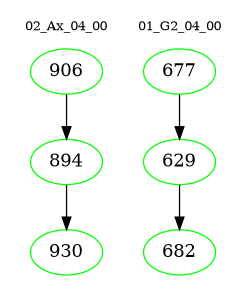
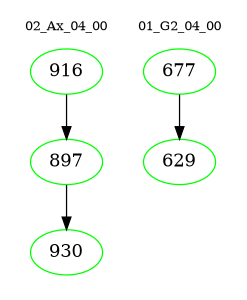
node "906": label "906" -> "916"
node "894": label "894" -> "897"
node "682": removed
